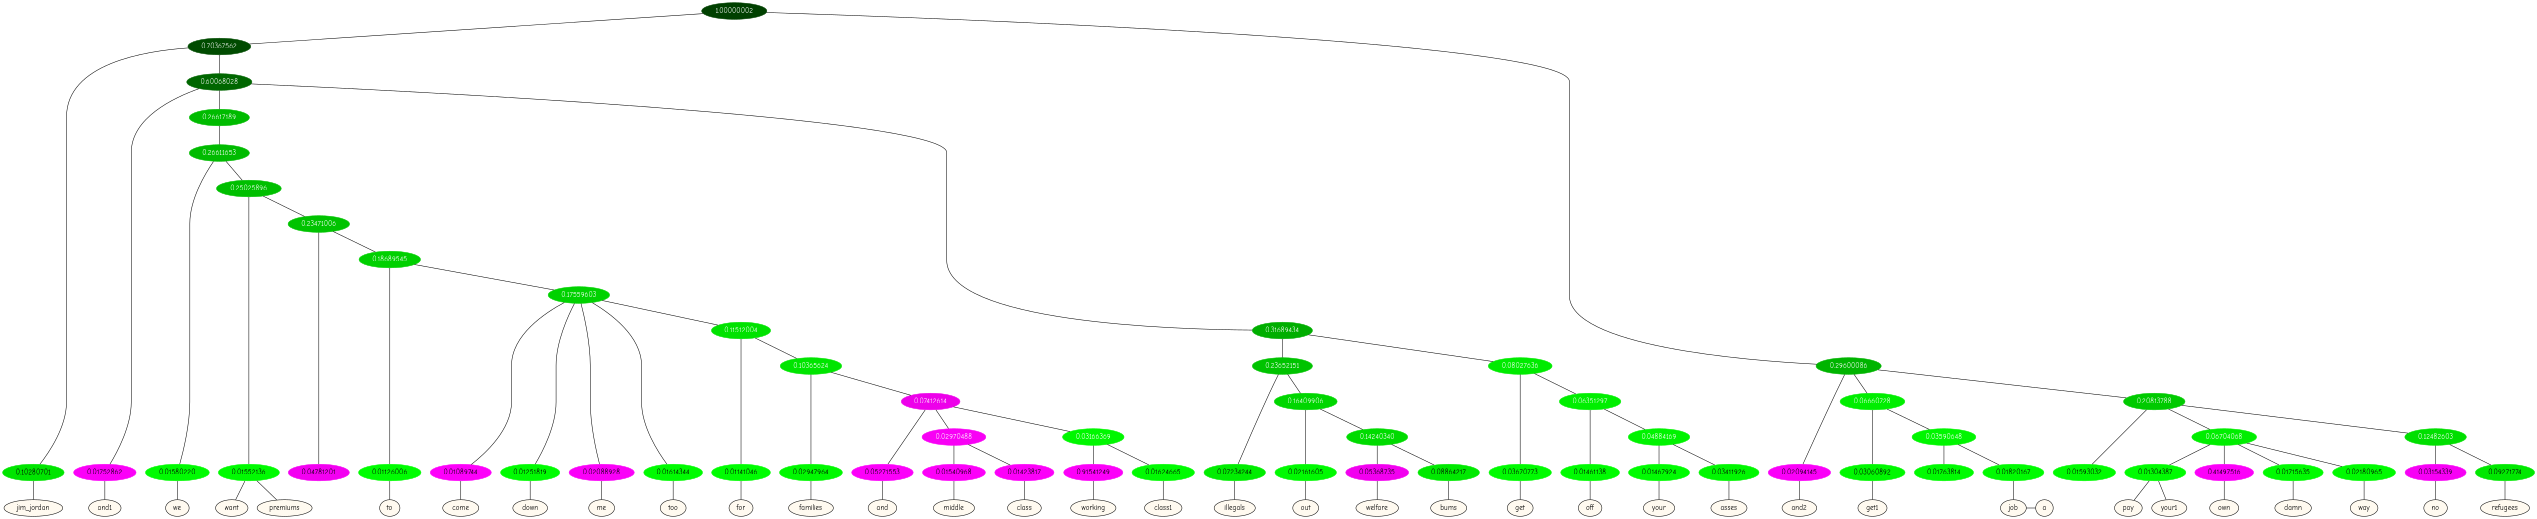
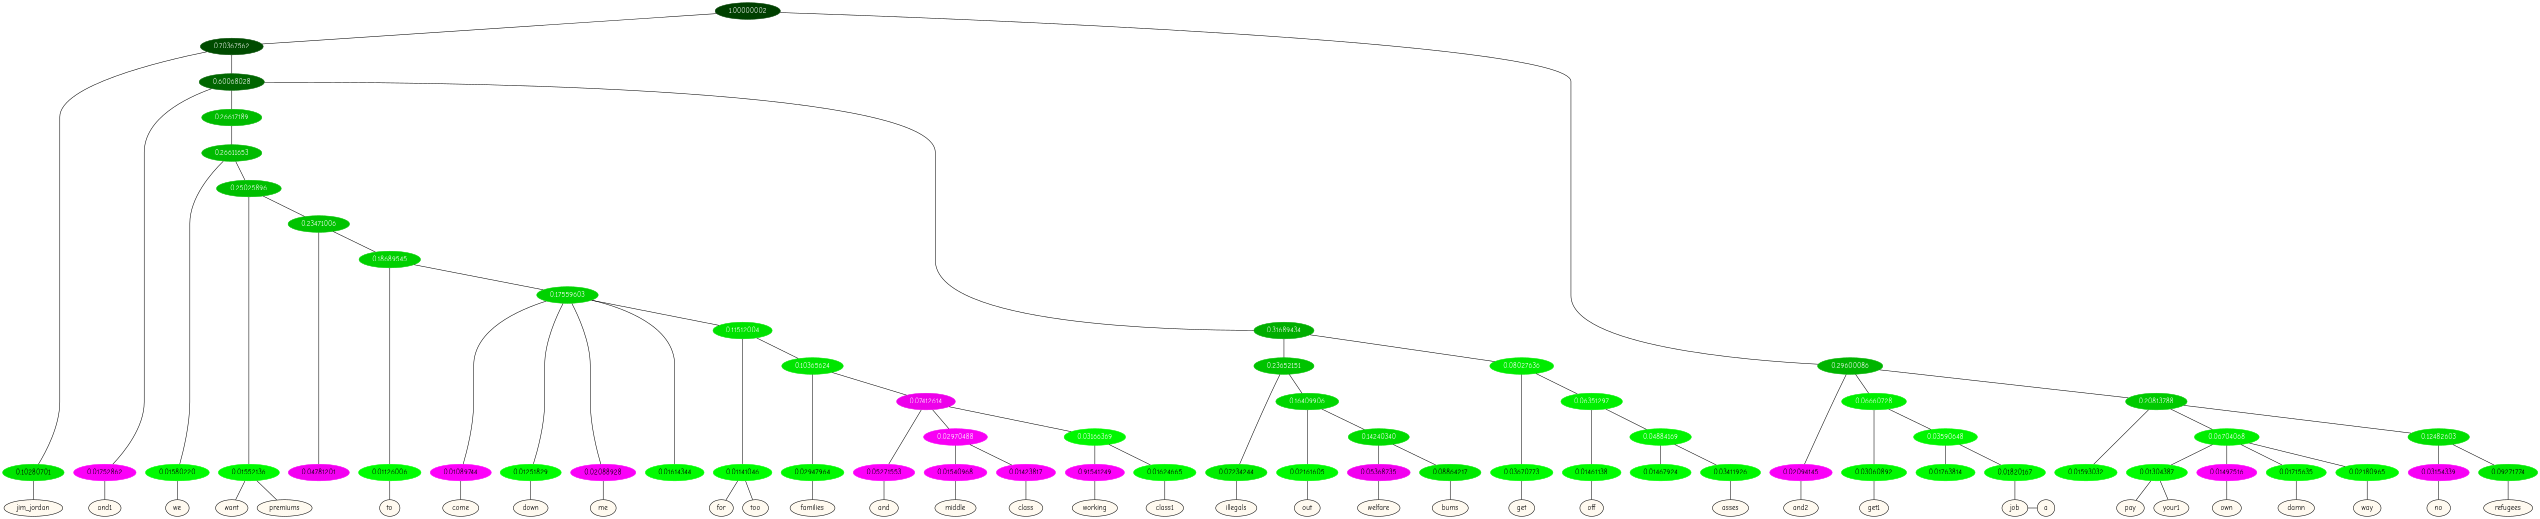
node "0.01251819": label "0.01251819" -> "0.01251829"
node "0.41497516": label "0.41497516" -> "0.01497516"
edge "0.01614344" -- "too": now "0.01141046" -- "too"
node "your": removed
